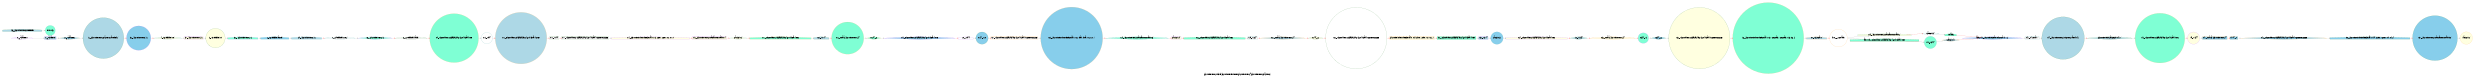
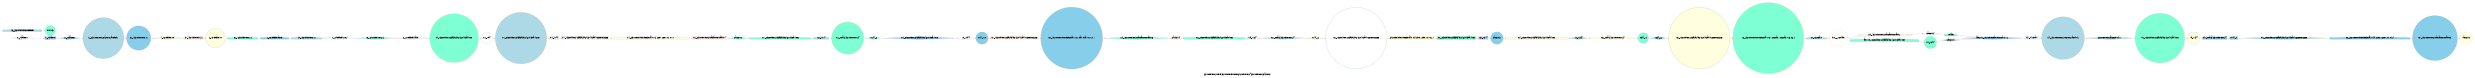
node "r8.assign($r15)": fillcolor lightyellow -> aquamarine
